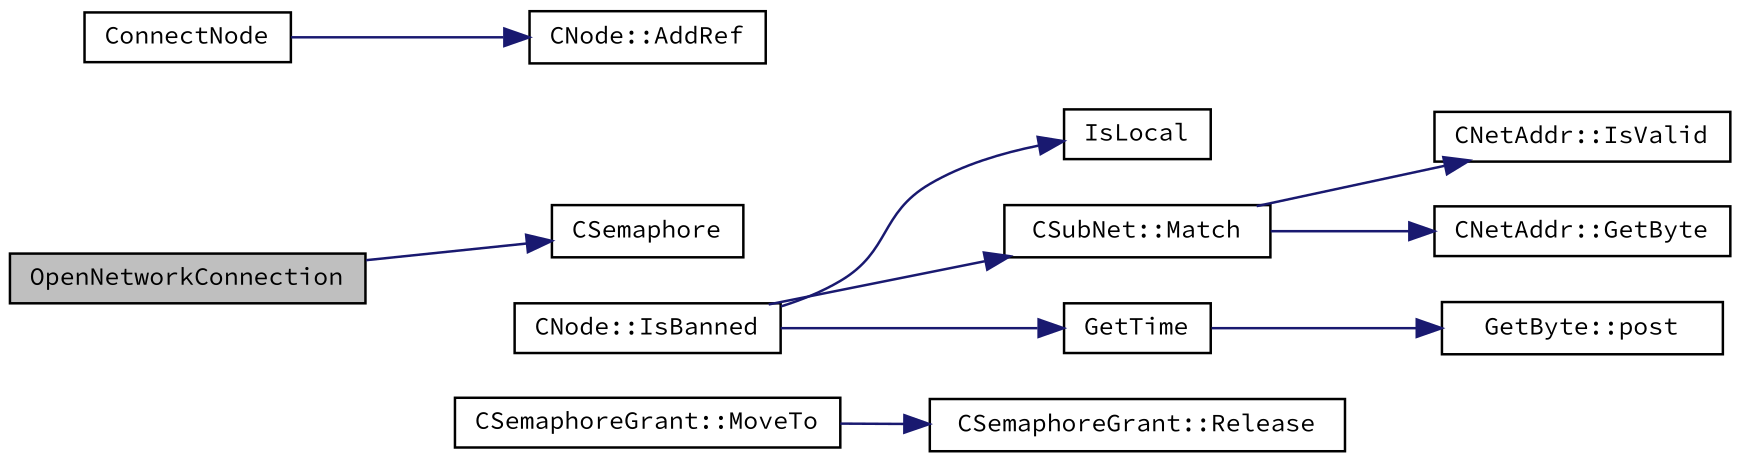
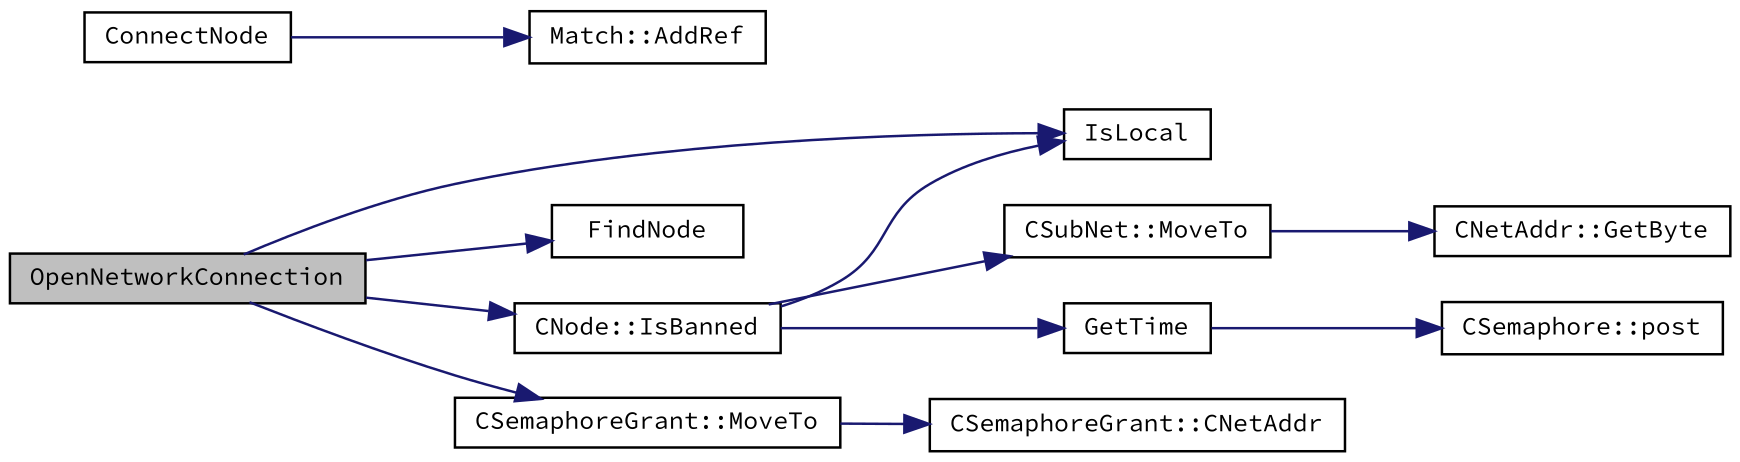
node "CNode::AddRef": label "CNode::AddRef" -> "Match::AddRef"
node "CNetAddr::IsValid": removed
edge "OpenNetworkConnection" -> "IsLocal": added
node "CSemaphore": label "CSemaphore" -> "FindNode"
node "CSubNet::Match": label "CSubNet::Match" -> "CSubNet::MoveTo"
edge "OpenNetworkConnection" -> "CNode::IsBanned": added
node "GetByte::post": label "GetByte::post" -> "CSemaphore::post"
edge "OpenNetworkConnection" -> "CSemaphoreGrant::MoveTo": added
node "CSemaphoreGrant::Release": label "CSemaphoreGrant::Release" -> "CSemaphoreGrant::CNetAddr"
